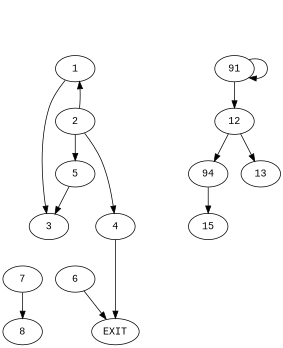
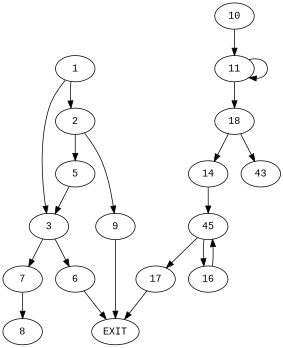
node "10": added
node "91": label "91" -> "11"
edge "2" -> "1": reversed
node "12": label "12" -> "18"
node "94": label "94" -> "14"
node "13": label "13" -> "43"
node "4": label "4" -> "9"
node "15": label "15" -> "45"
edge "3" -> "7": added
edge "3" -> "6": added
node "17": added
node "16": added
